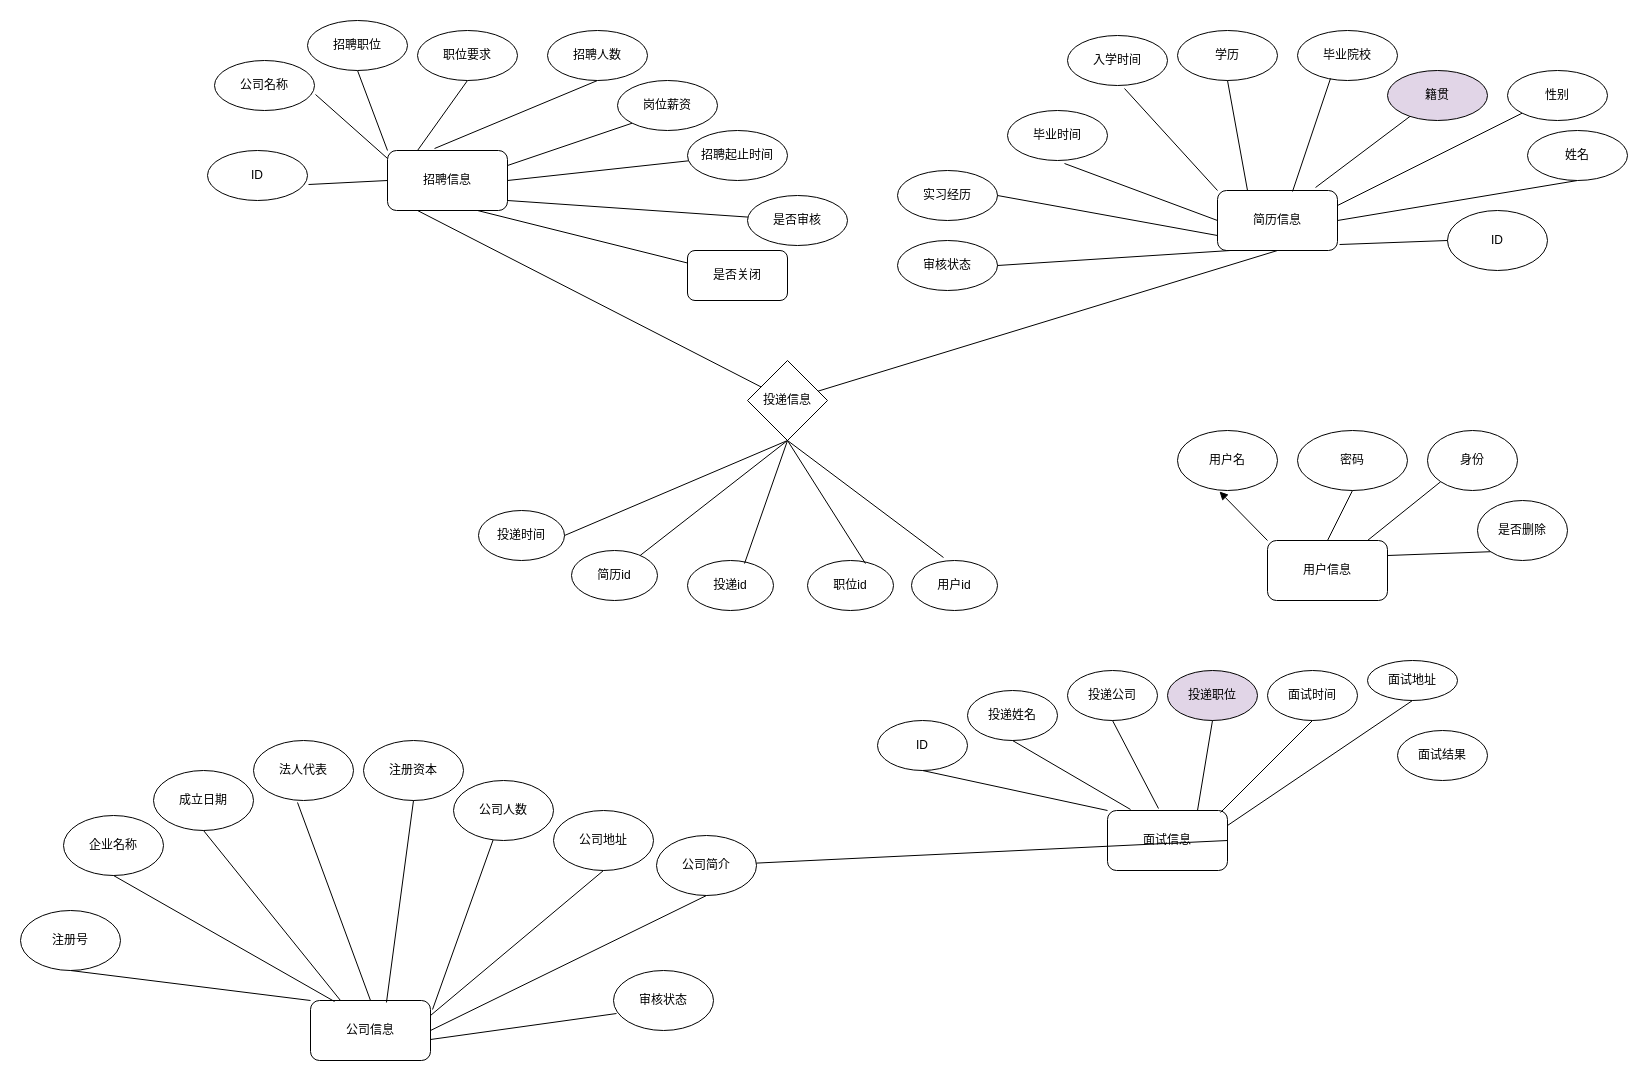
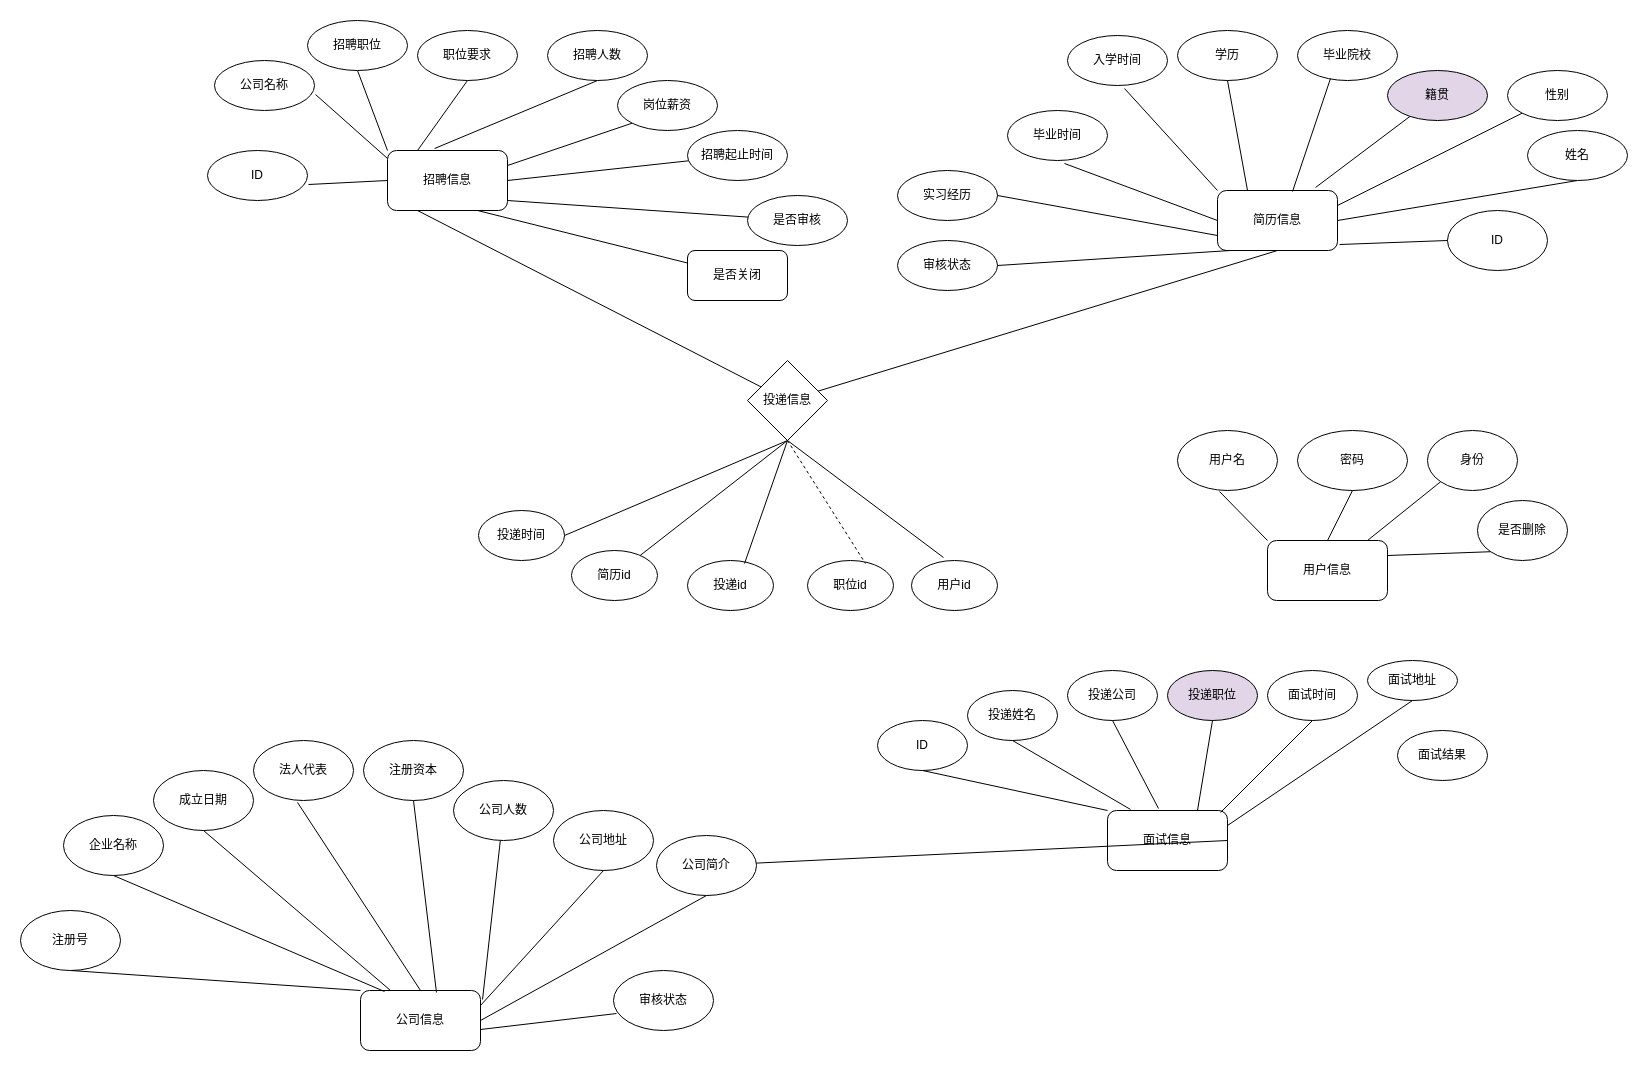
edge "用户信息" -> "用户名": arrowhead block -> none
edge "投递信息" -- "职位id": style solid -> dashed
node "公司信息": moved (371, 1031) -> (421, 1021)
